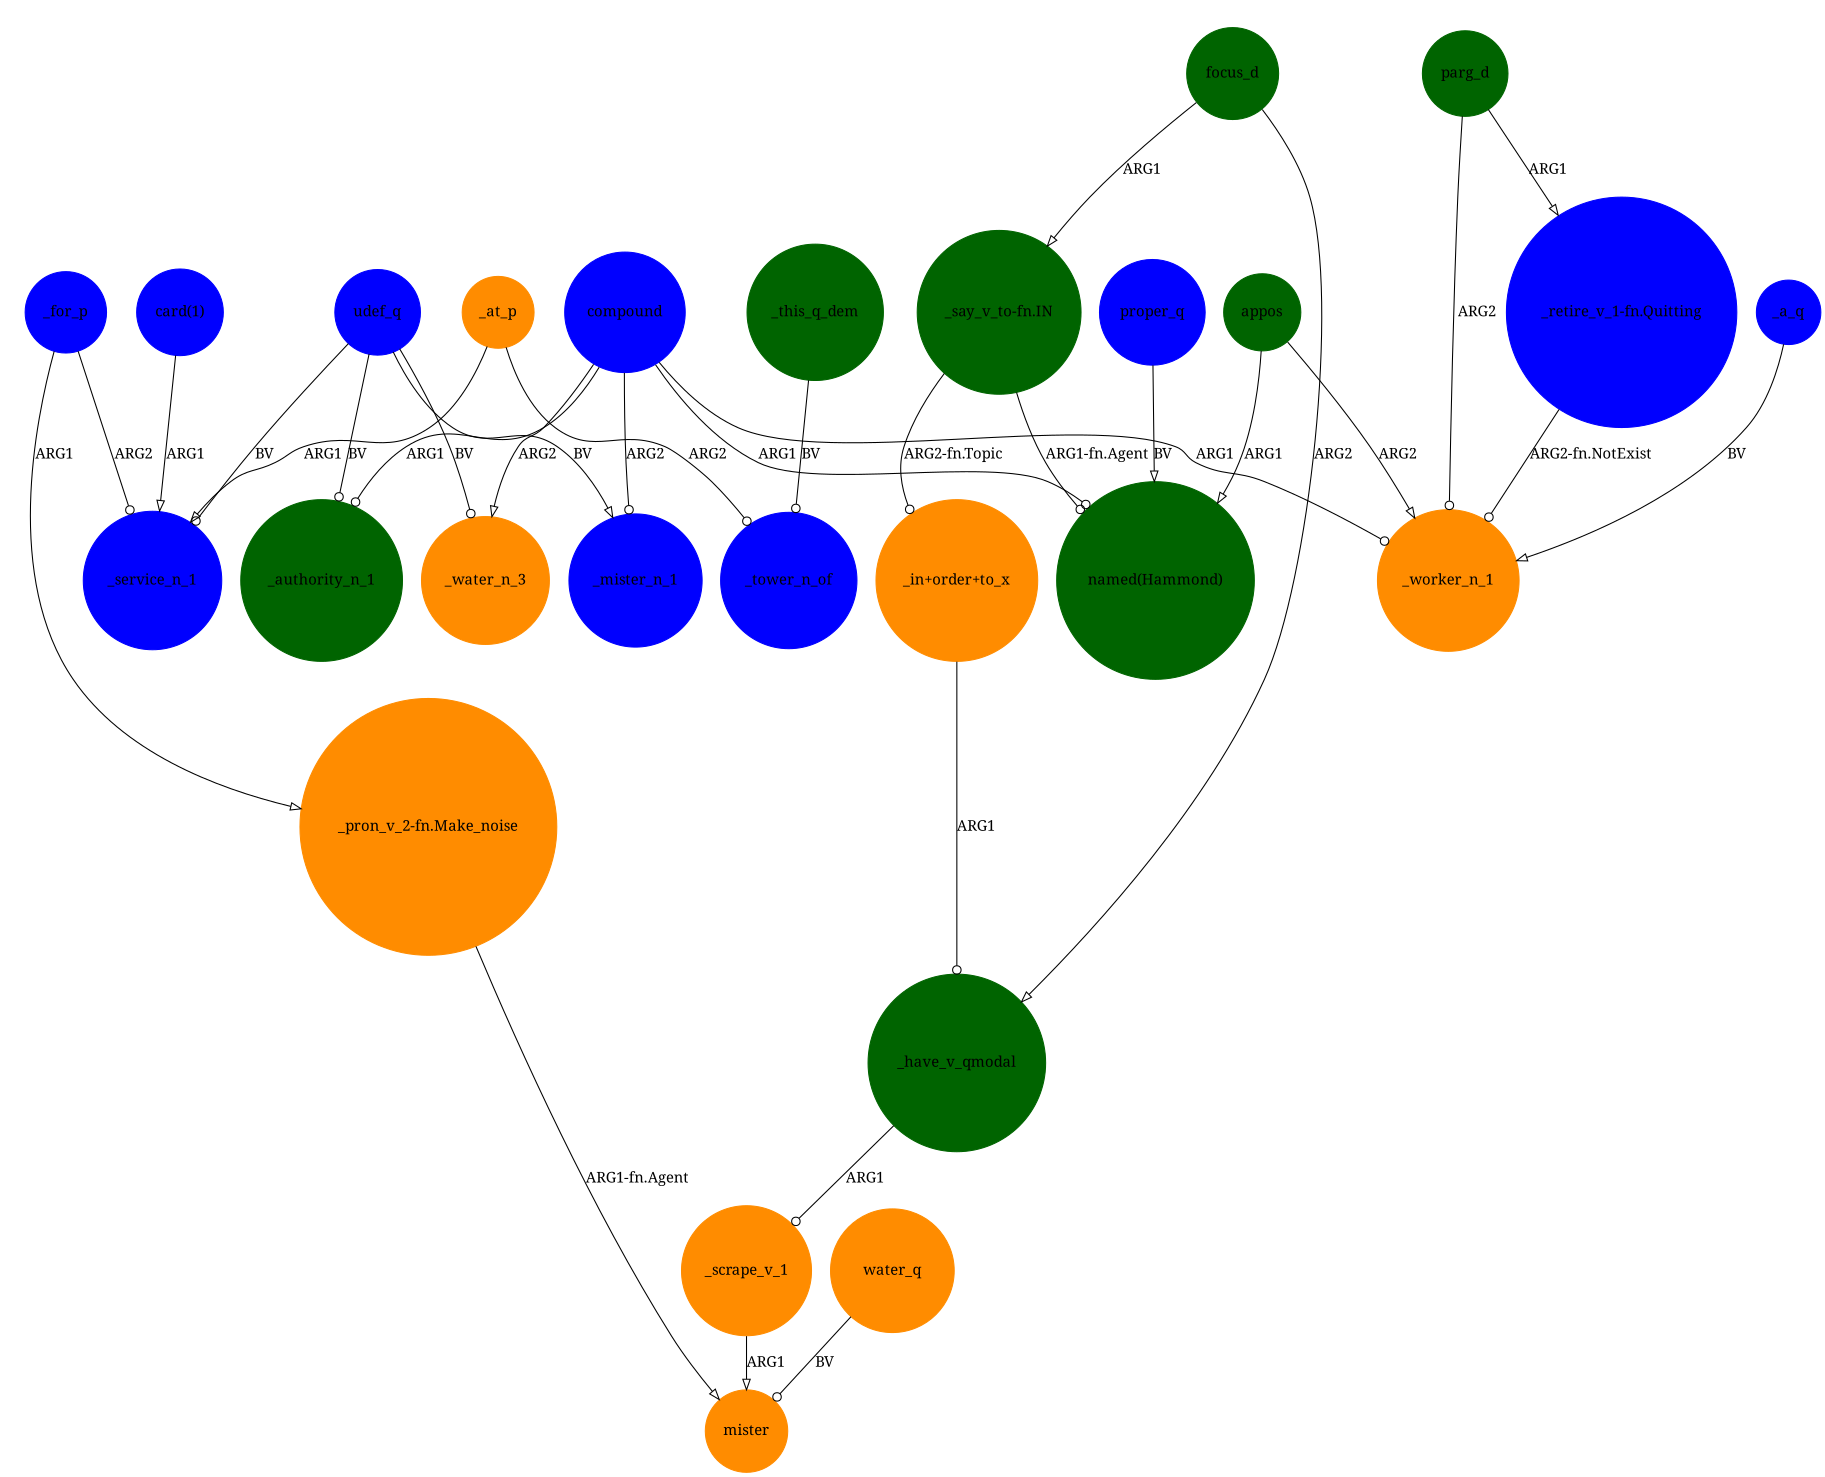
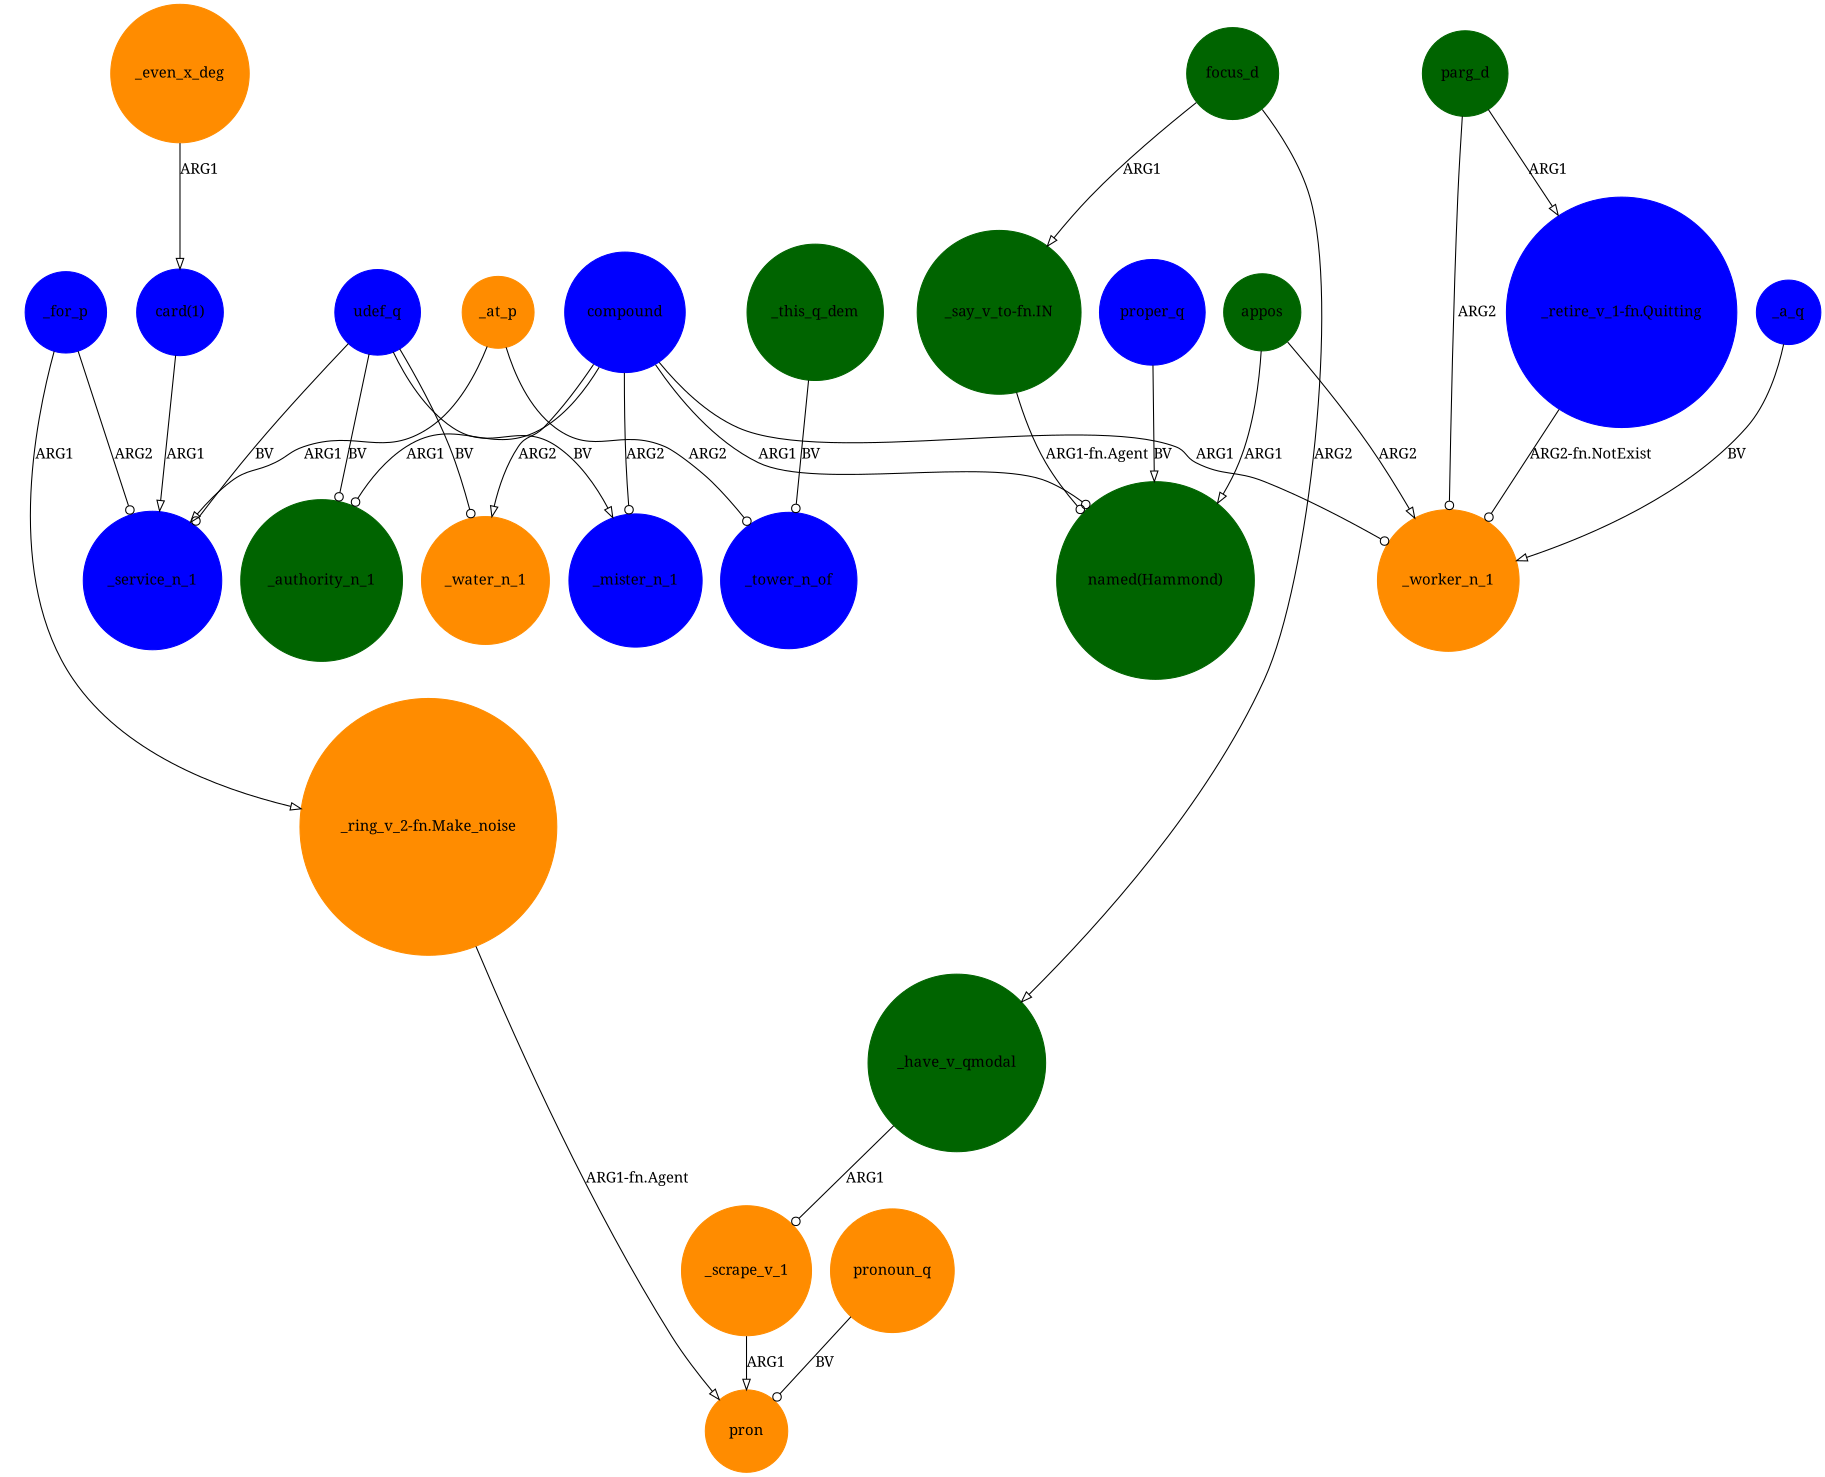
node "_even_x_deg": added
node "_water_n_3": label "_water_n_3" -> "_water_n_1"
node "_in+order+to_x": removed
node "_pron_v_2-fn.Make_noise": label "_pron_v_2-fn.Make_noise" -> "_ring_v_2-fn.Make_noise"
node "water_q": label "water_q" -> "pronoun_q"
node "mister": label "mister" -> "pron"
